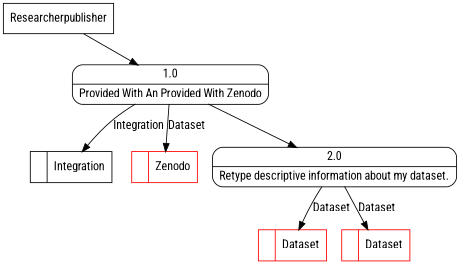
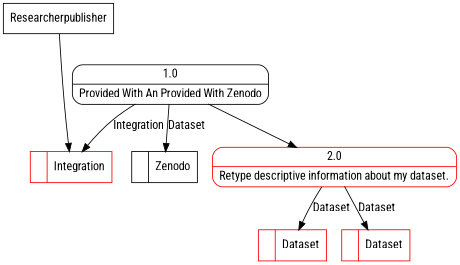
edge "Researcherpublisher" -> "1.0": now "Researcherpublisher" -> "Integration"
node "Integration": color black -> red
node "Zenodo": color red -> black
node "2.0": color black -> red
